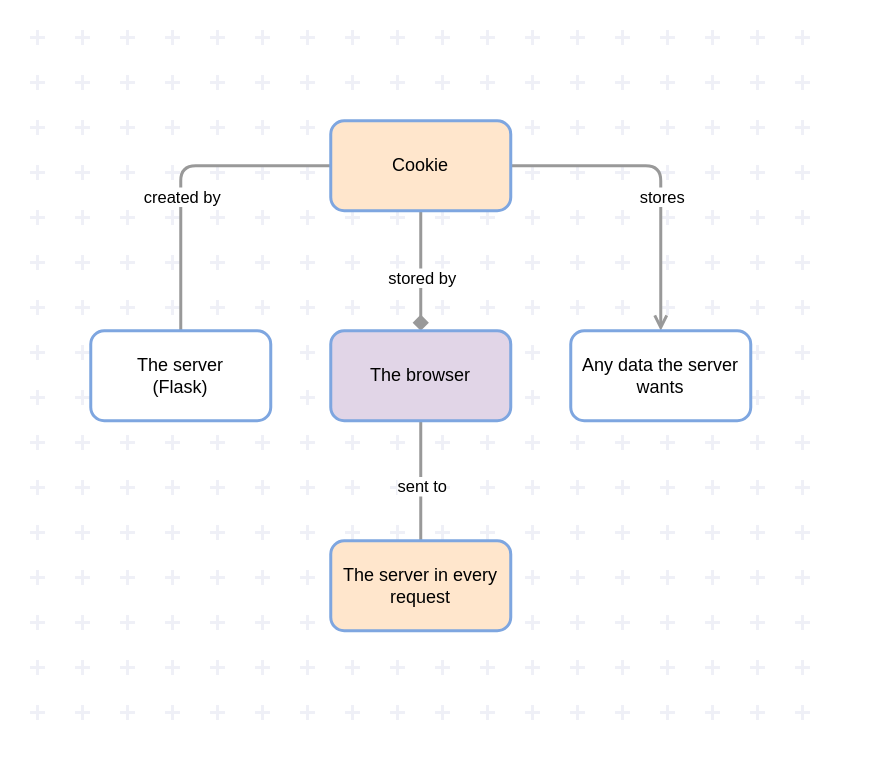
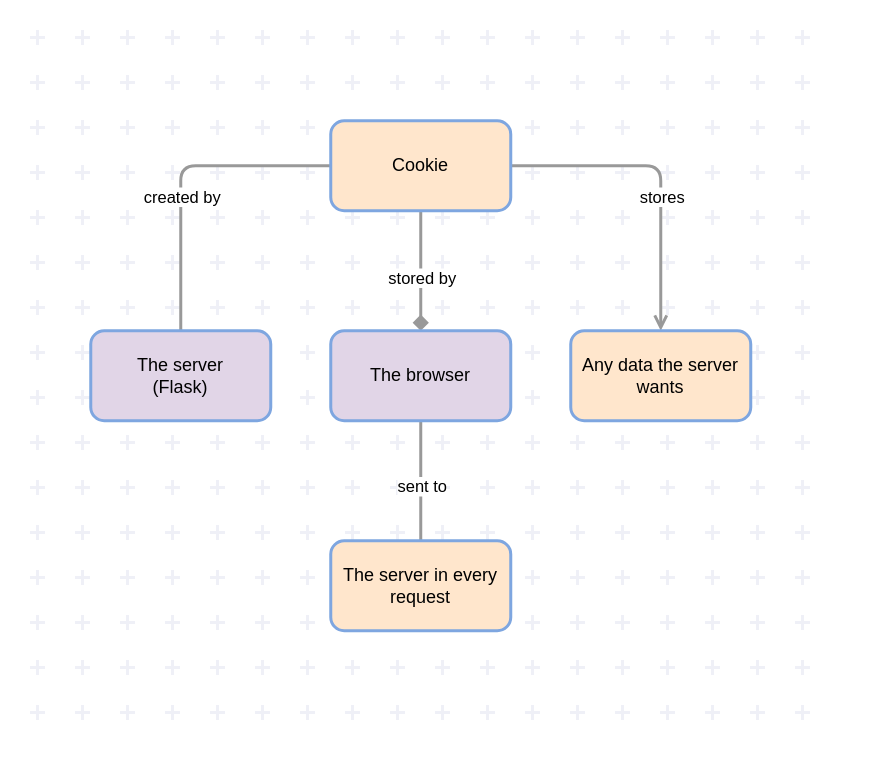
node "The server (Flask)": fillcolor #ffffff -> #e1d5e7
node "Any data the server wants": fillcolor #ffffff -> #ffe6cc
